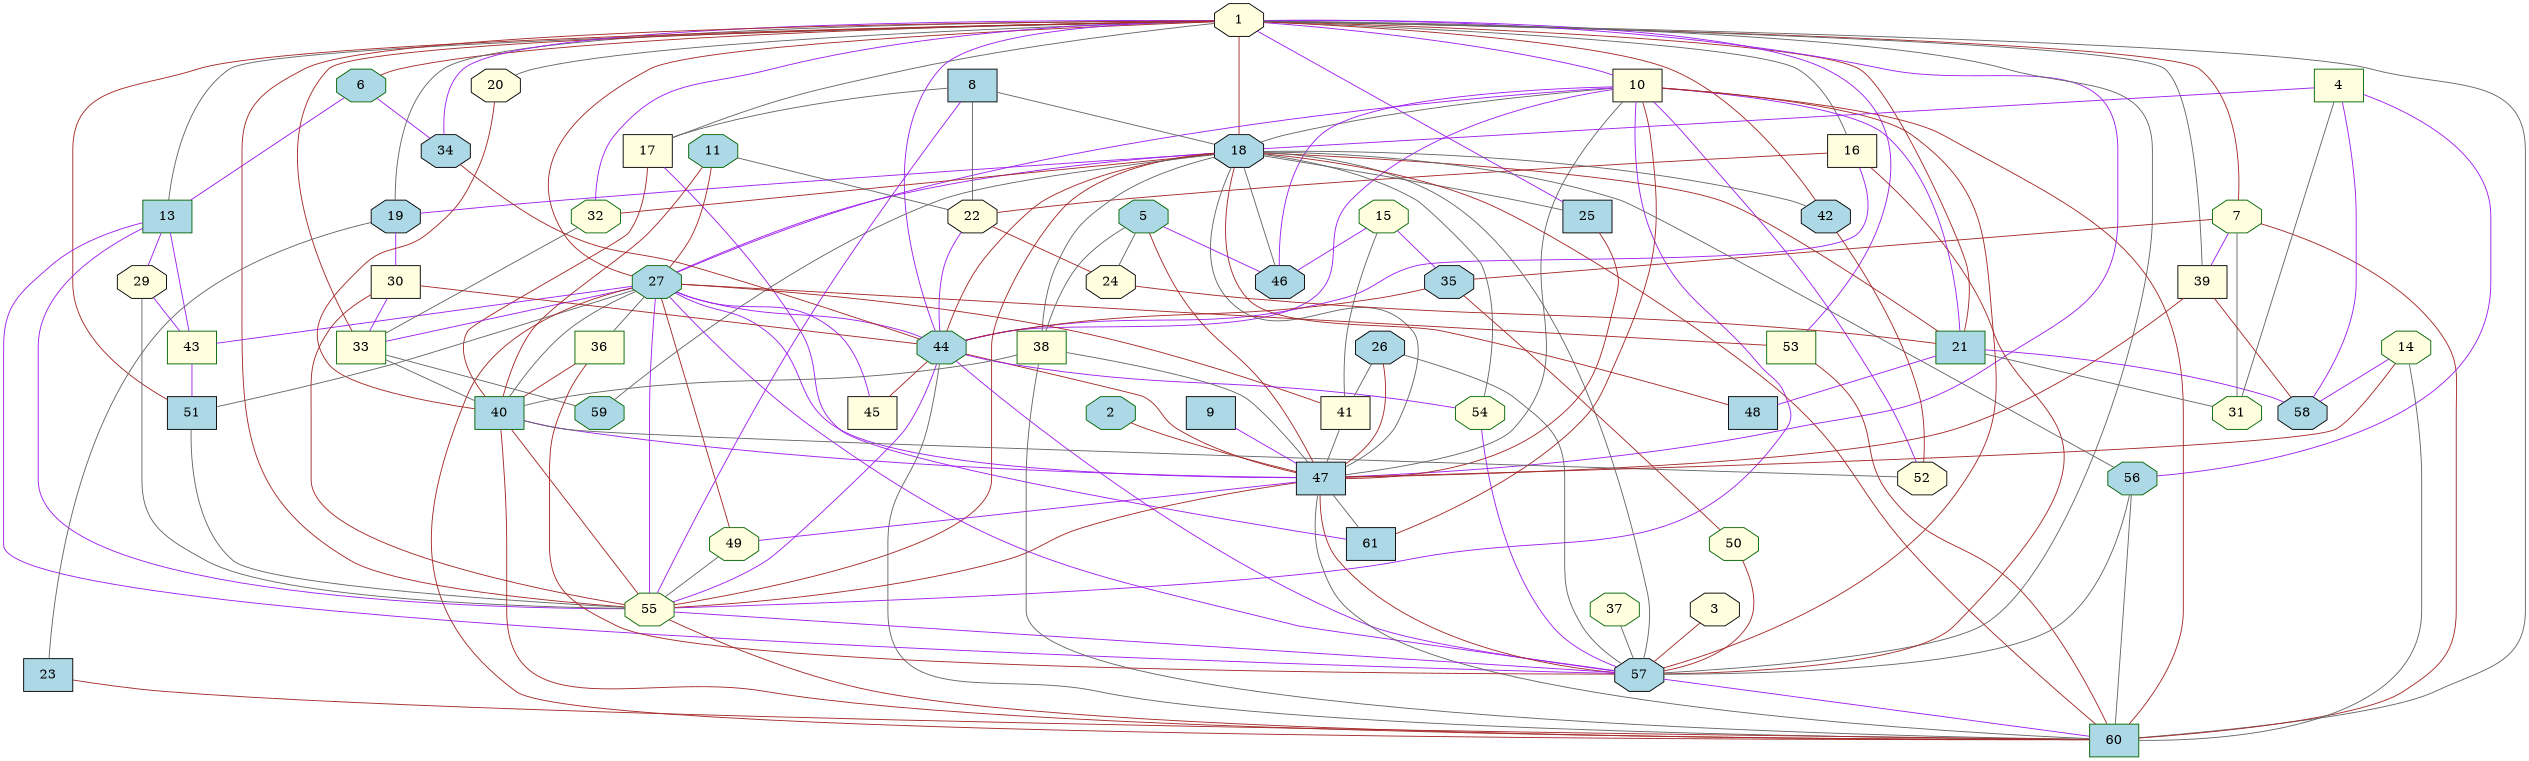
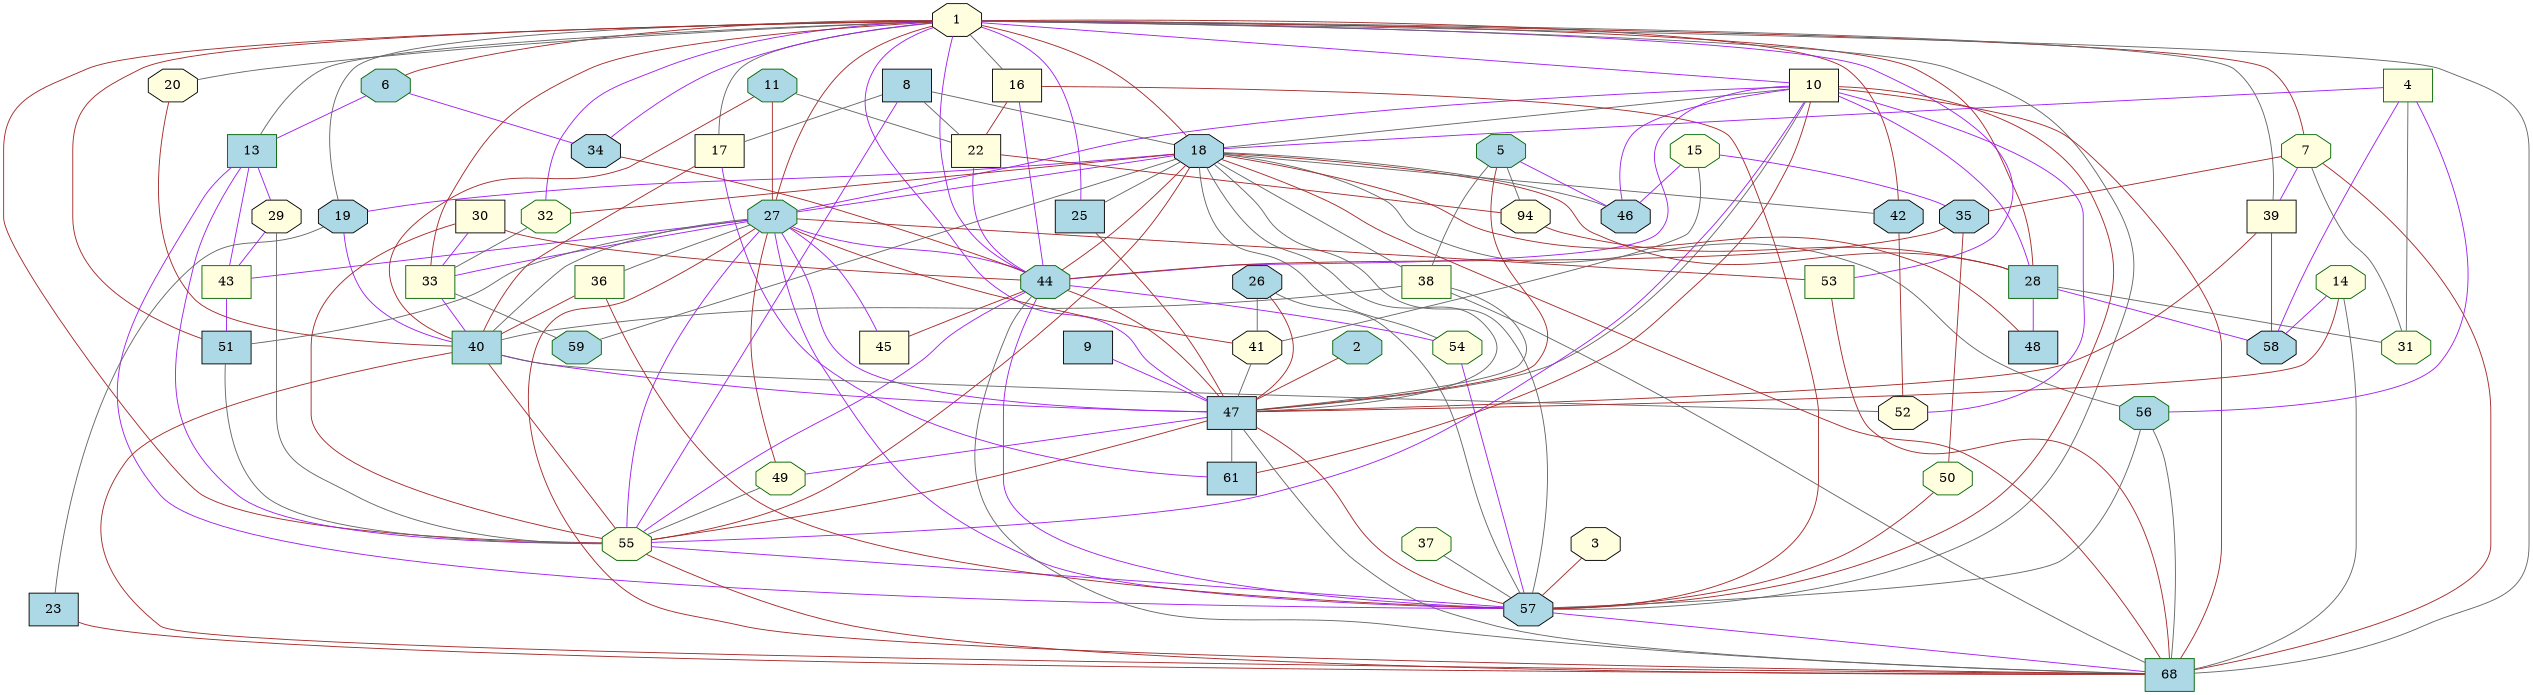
node "22": shape octagon -> box
edge "19" -- "30": now "19" -- "40"
node "24": label "24" -> "94"
node "21": label "21" -> "28"
edge "33" -- "40": color gray40 -> purple
node "41": shape box -> octagon
node "60": label "60" -> "68"
